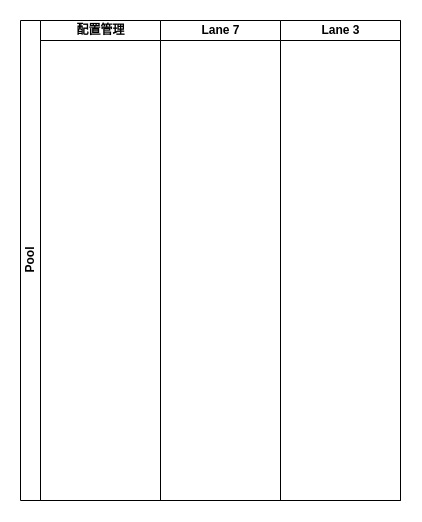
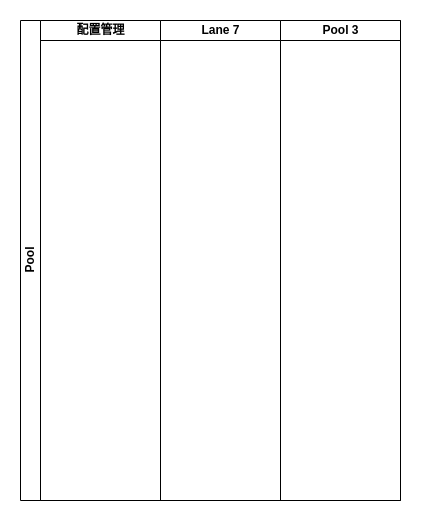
node "Lane 3": label "Lane 3" -> "Pool 3"
